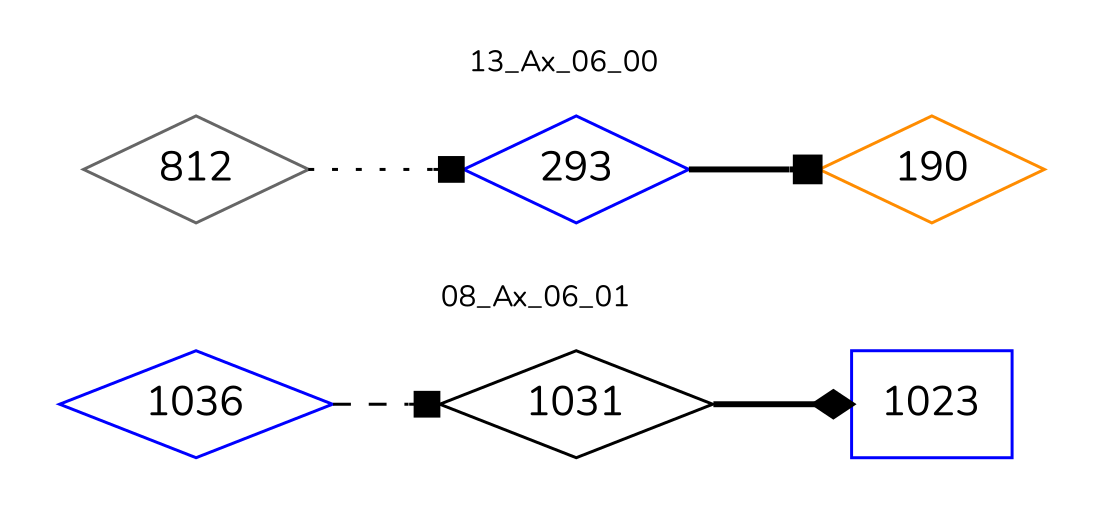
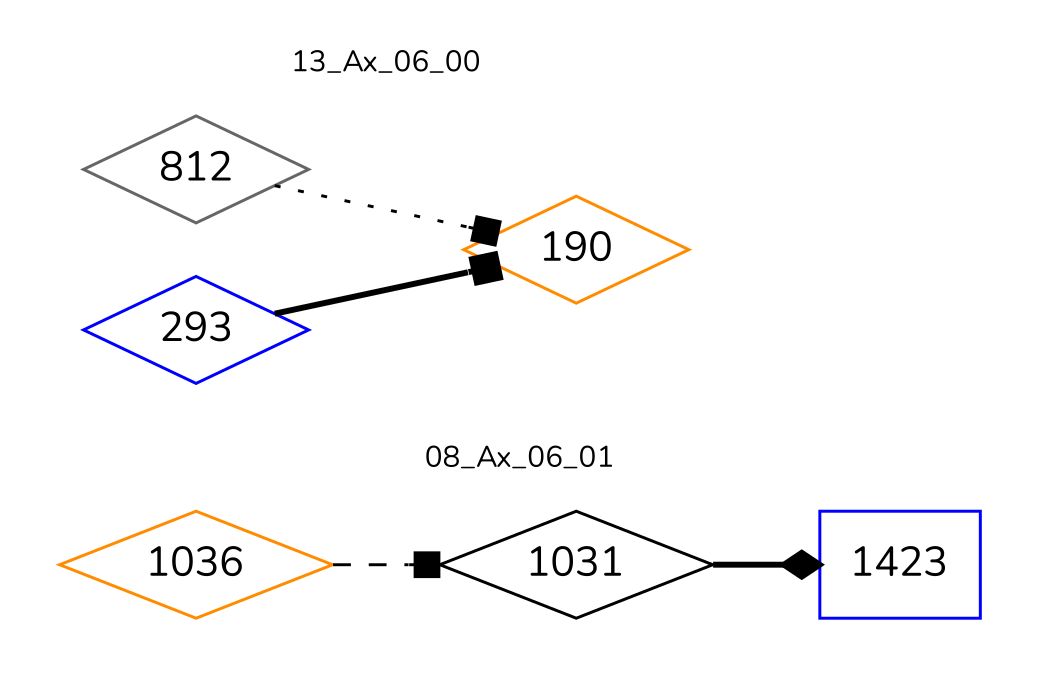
edge "812" -> "293": now "812" -> "190"
node "1036": color blue -> darkorange
node "1023": label "1023" -> "1423"
